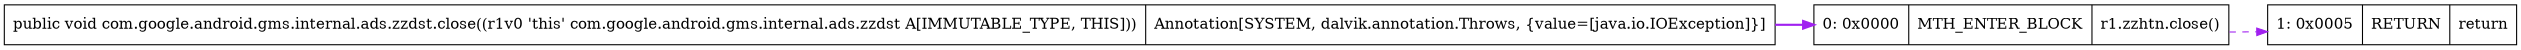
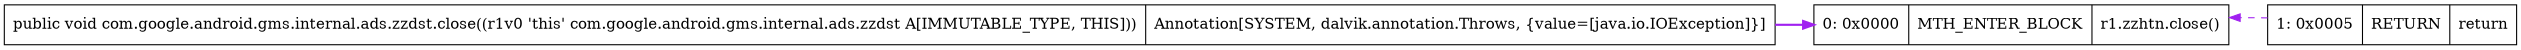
edge "0: 0x0000" -> "1: 0x0005": reversed
